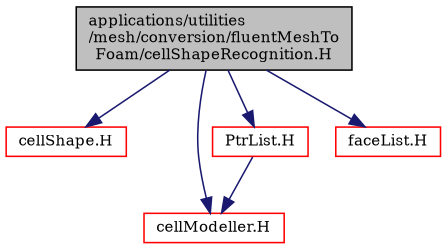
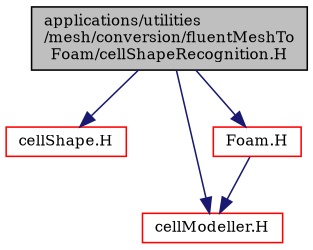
node "PtrList.H": label "PtrList.H" -> "Foam.H"
node "faceList.H": removed
